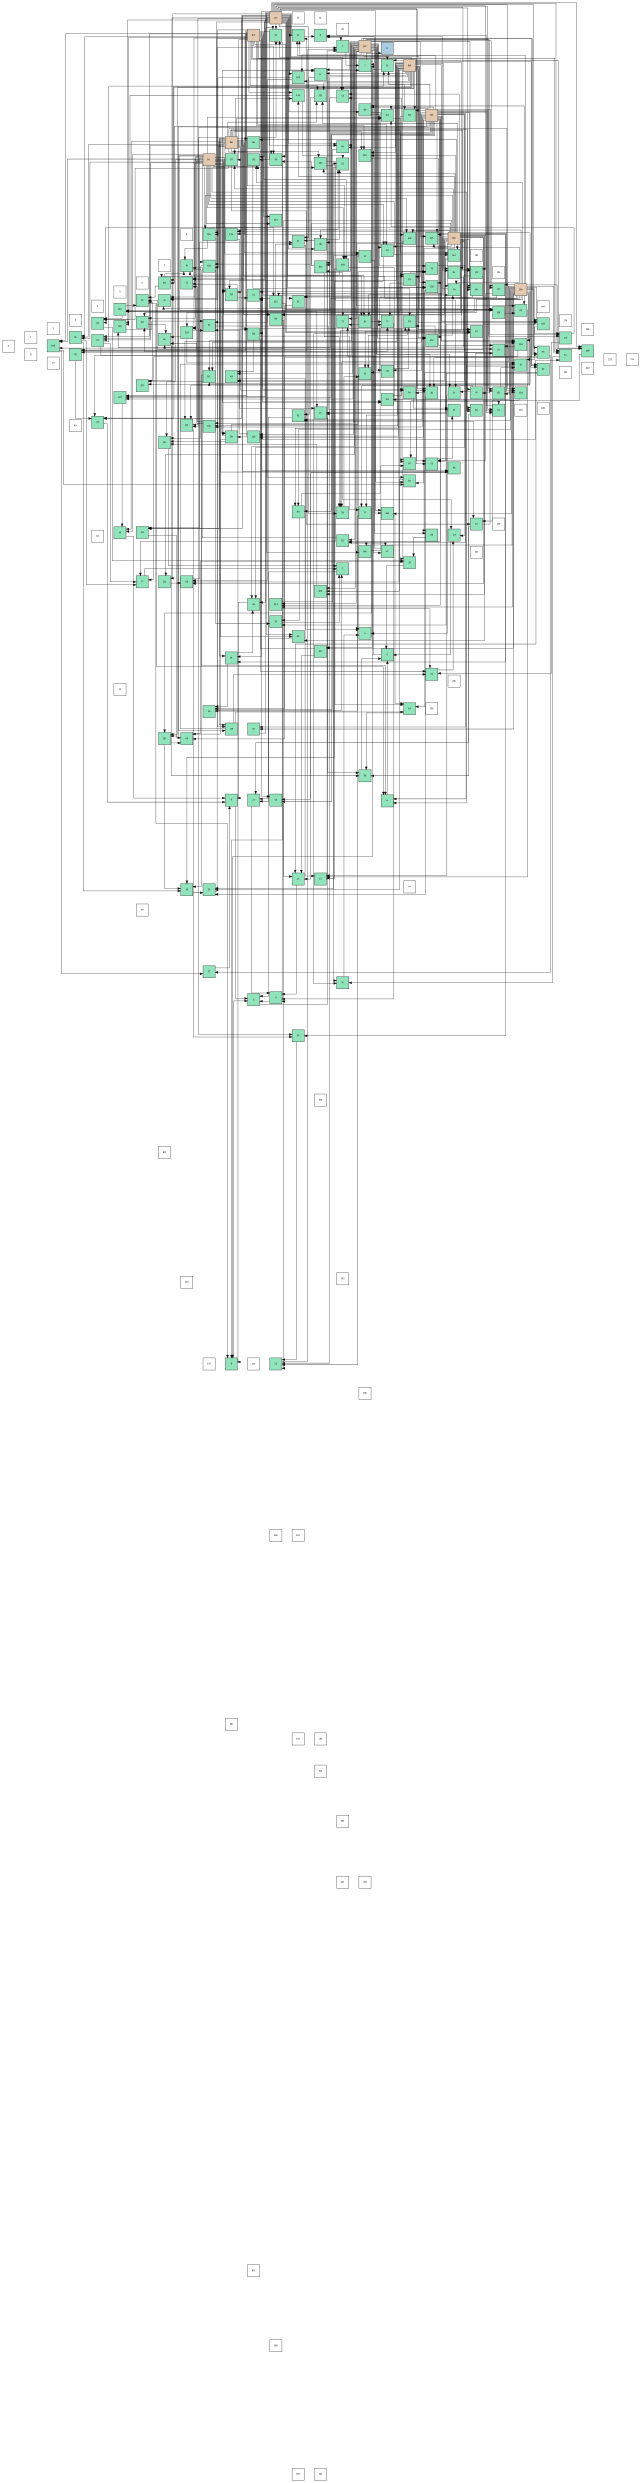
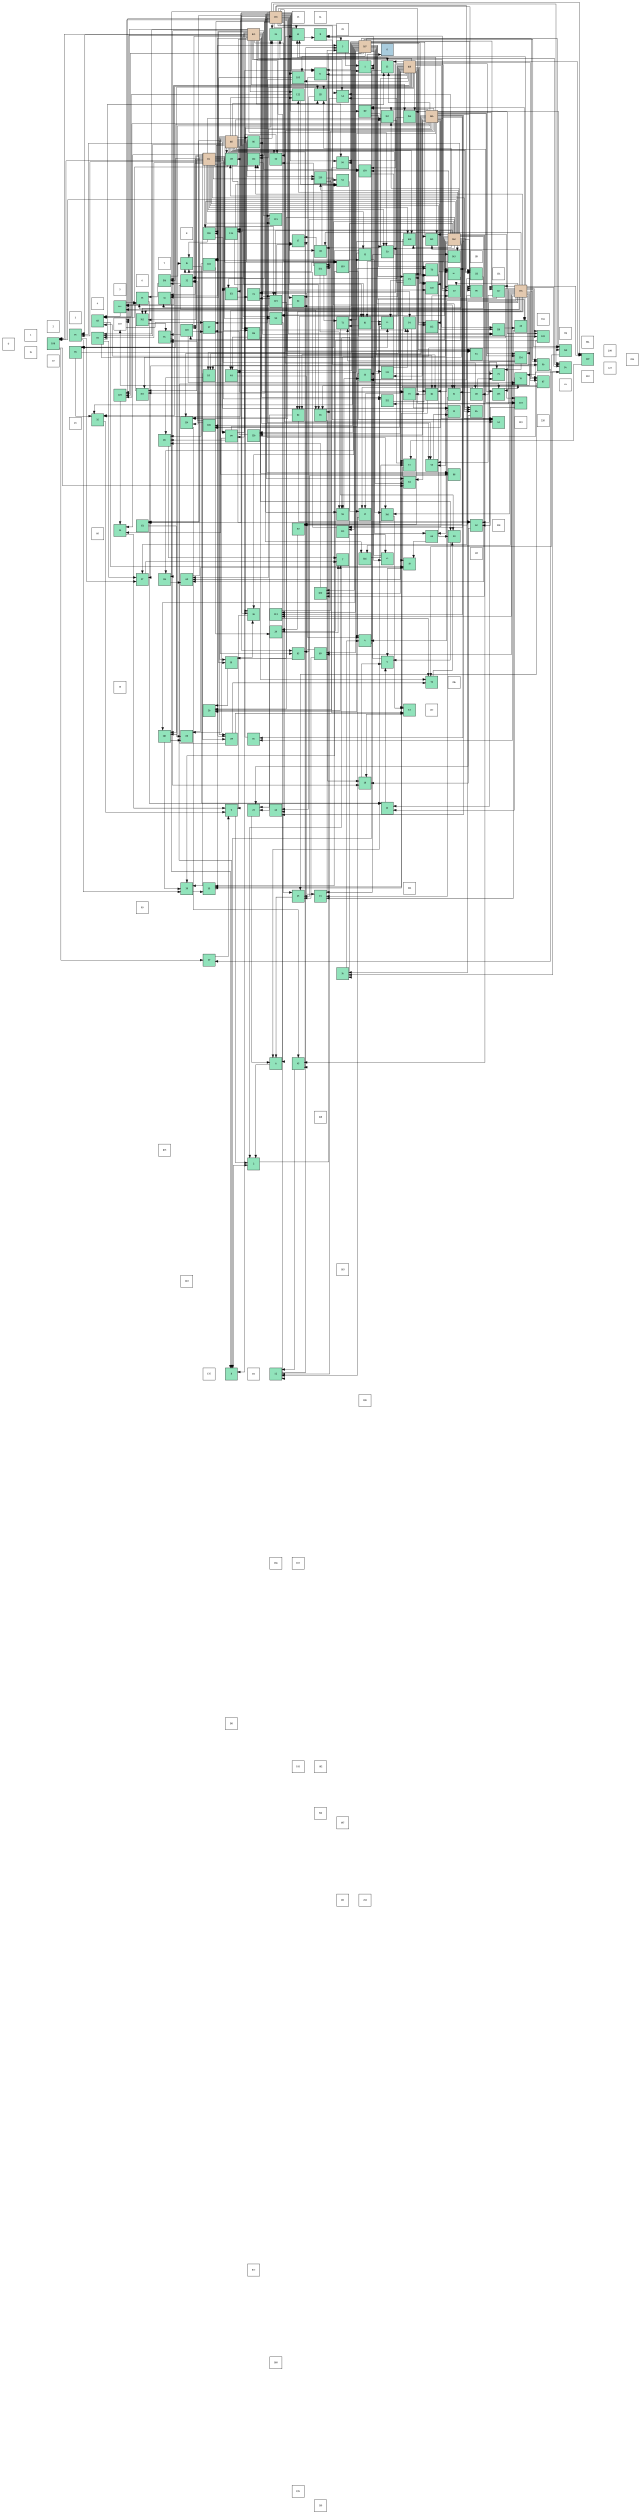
edge "43" -> "11": reversed
edge "163" -> "125": added
edge "161" -> "143": now "161" -> "141"
edge "160" -> "34": now "137" -> "34"
node "130": fillcolor #91e3bb -> #ffffff
edge "112" -> "59": removed
node "209": added
edge "62" -> "136": reversed
edge "96" -> "69": removed
edge "73" -> "20": added
